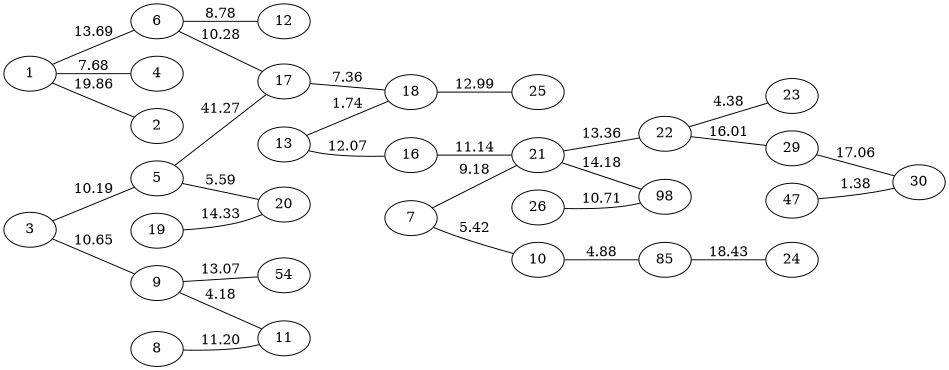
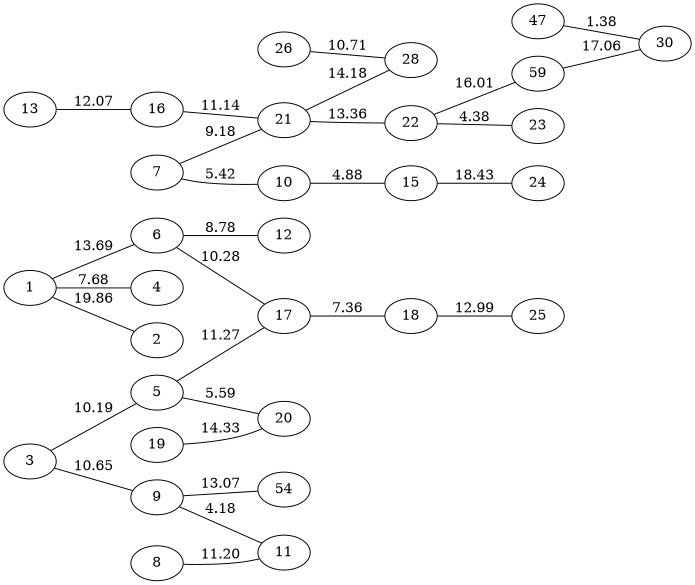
edge "17" -- "5": label "41.27" -> "11.27"
edge "18" -- "13": removed, label "1.74"
node "29": label "29" -> "59"
node "98": label "98" -> "28"
node "85": label "85" -> "15"
